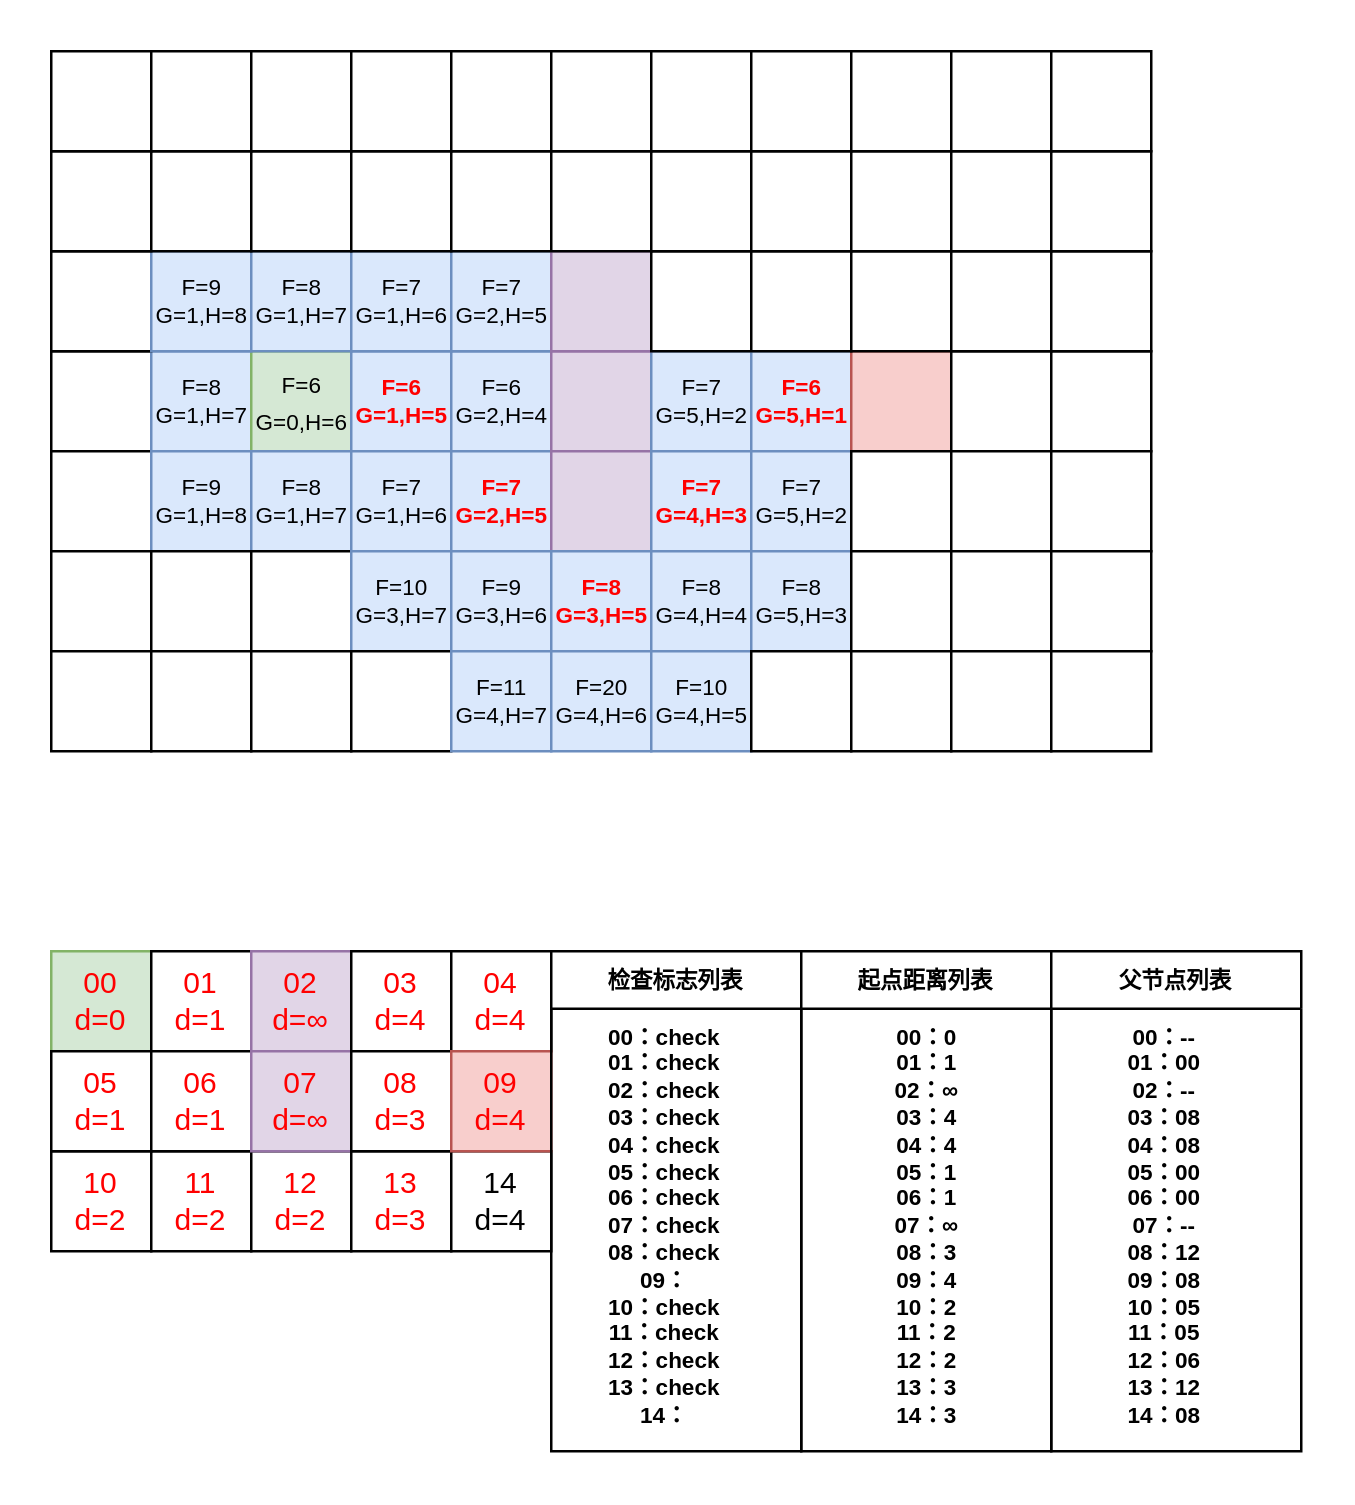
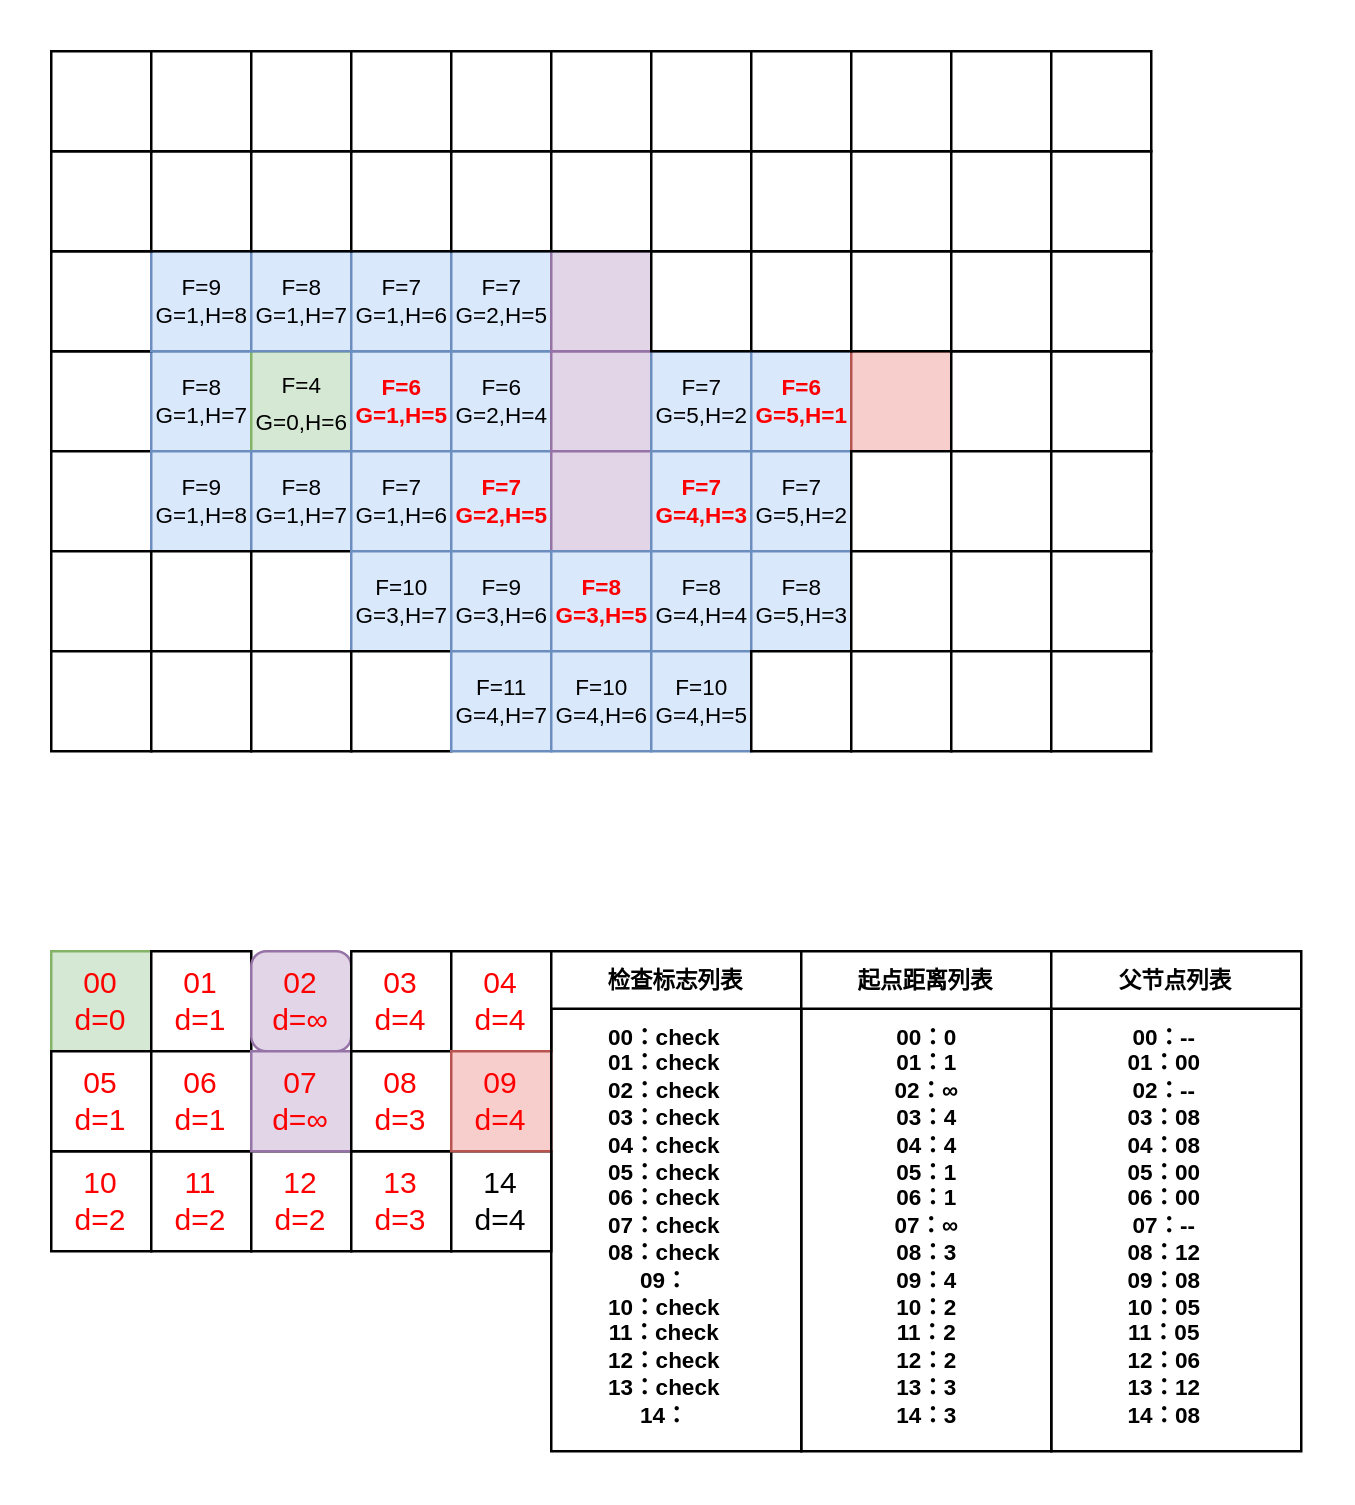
node "F=6 G=0,H=6": label "F=6 G=0,H=6" -> "F=4 G=0,H=6"
node "F=20 G=4,H=6": label "F=20 G=4,H=6" -> "F=10 G=4,H=6"
node "02 d=∞": shape rectangle -> rounded rectangle
